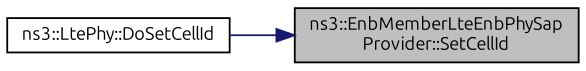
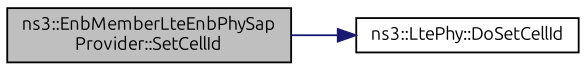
edge "ns3::LtePhy::DoSetCellId" -> "ns3::EnbMemberLteEnbPhySap Provider::SetCellId": reversed
